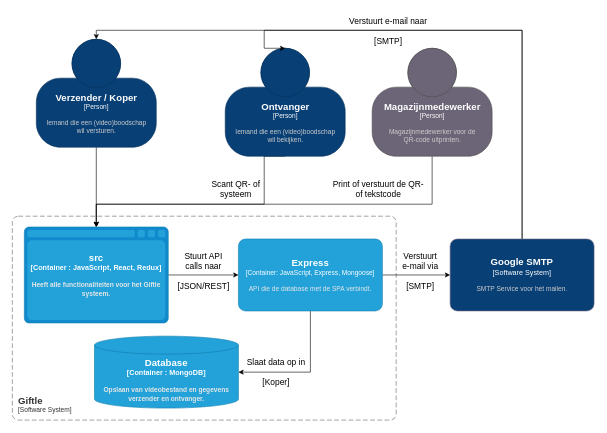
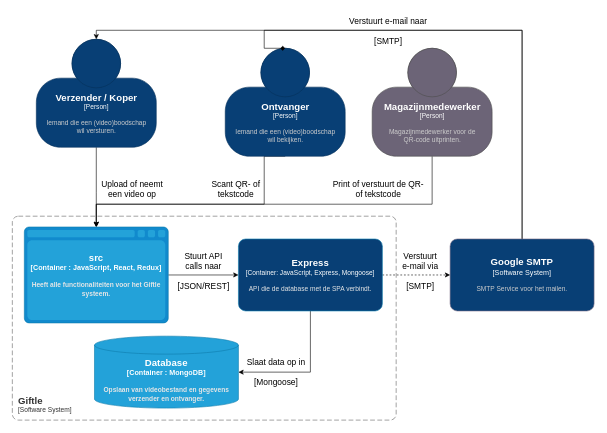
edge "Google SMTP [Software System] SMTP Service voor het mailen." -> "Ontvanger [Person] Iemand die een (video)boodschap wil bekijken.": arrowhead classic -> diamond
node "Upload of neemt een video op": added
node "Scant QR- of systeem": label "Scant QR- of systeem" -> "Scant QR- of tekstcode"
node "Express [Container: JavaScript, Express, Mongoose] API die de database met de SPA verbindt.": fillcolor #23a2d9 -> #083f75
edge "Express [Container: JavaScript, Express, Mongoose] API die de database met de SPA verbindt." -> "Google SMTP [Software System] SMTP Service voor het mailen.": style solid -> dashed
node "Slaat data op in [Koper]": label "Slaat data op in [Koper]" -> "Slaat data op in [Mongoose]"
